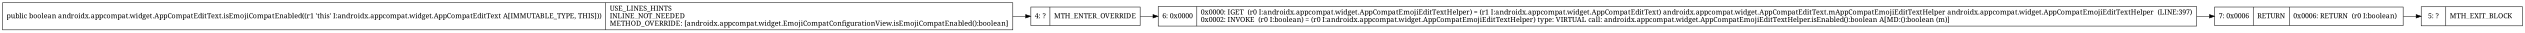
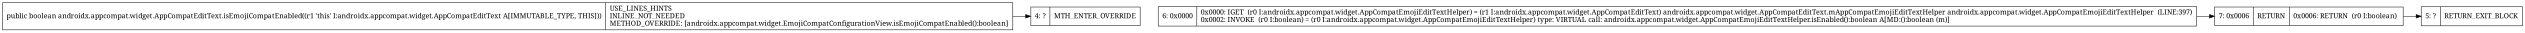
edge "4: ?" -> "6: 0x0000": removed
node "5: ?": text "MTH_EXIT_BLOCK" -> "RETURN_EXIT_BLOCK"
